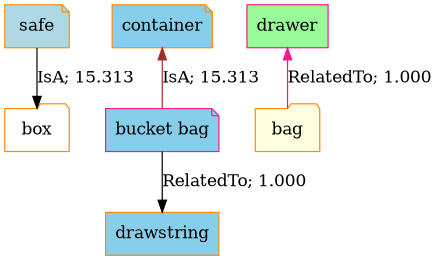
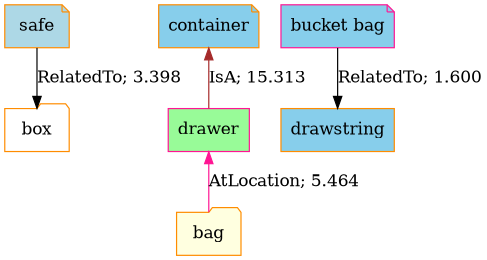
edge "safe" -> "box": label "IsA; 15.313" -> "RelatedTo; 3.398"
edge "bag" -> "drawer": label "RelatedTo; 1.000" -> "AtLocation; 5.464"
edge "bucket bag" -> "container": now "drawer" -> "container"
edge "bucket bag" -> "drawstring": label "RelatedTo; 1.000" -> "RelatedTo; 1.600"
